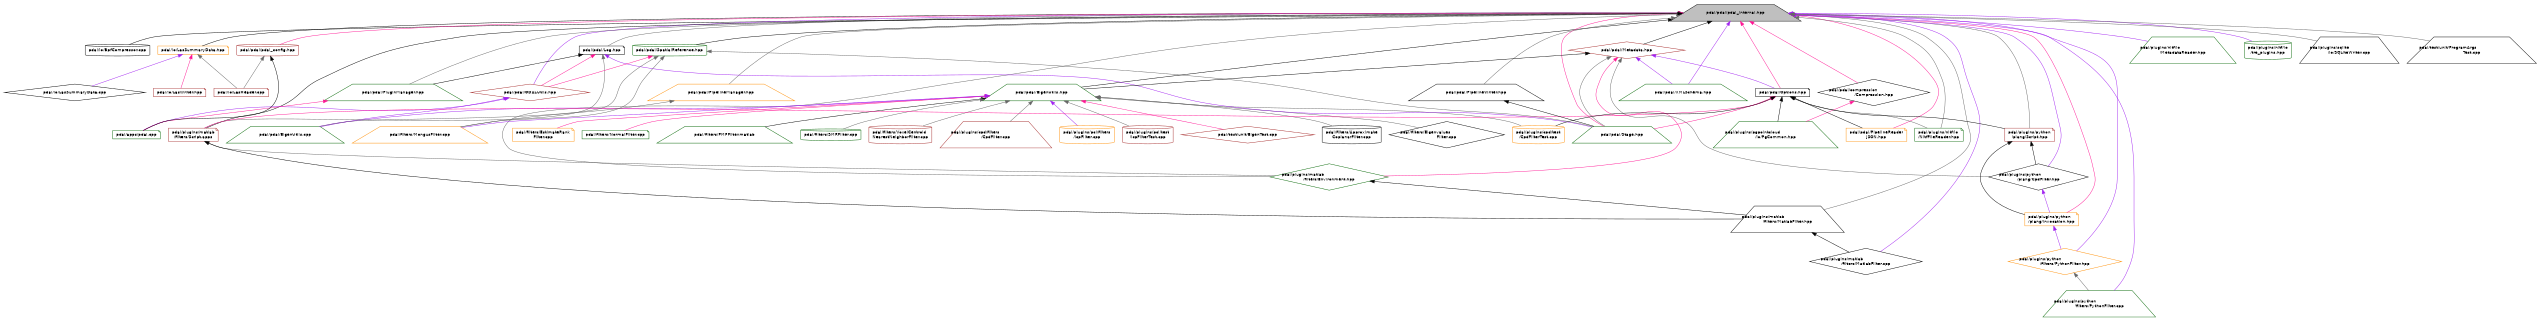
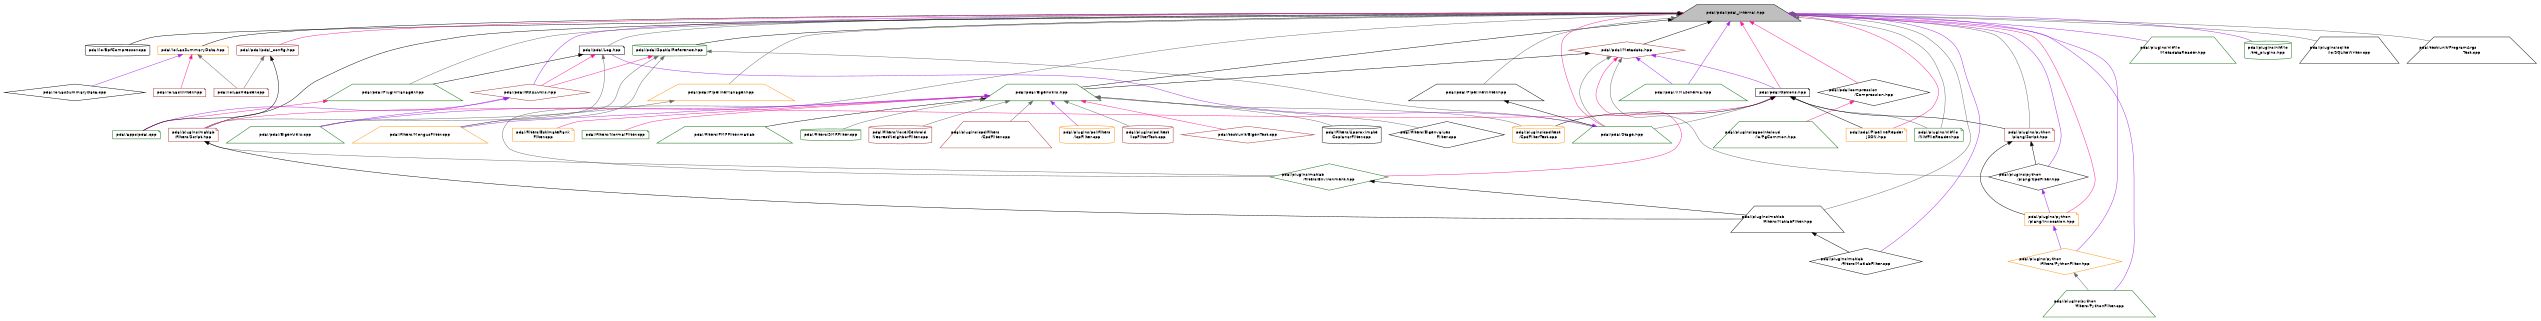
edge "pdal/pdal/Stage.hpp" -> "pdal/pdal/Log.hpp": reversed
edge "pdal/plugins/pgpointcloud /io/PgCommon.hpp" -> "pdal/pdal/Options.hpp": removed
edge "pdal/pdal/Stage.hpp" -> "pdal/pdal/Options.hpp": color deeppink -> gray40
node "pdal/plugins/matlab /filters/Script.apps": label "pdal/plugins/matlab /filters/Script.apps" -> "pdal/plugins/matlab /filters/Script.hpp"
